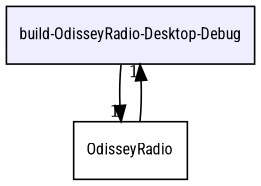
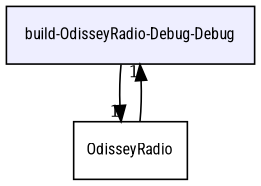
node "build-OdisseyRadio-Desktop-Debug": label "build-OdisseyRadio-Desktop-Debug" -> "build-OdisseyRadio-Debug-Debug"
